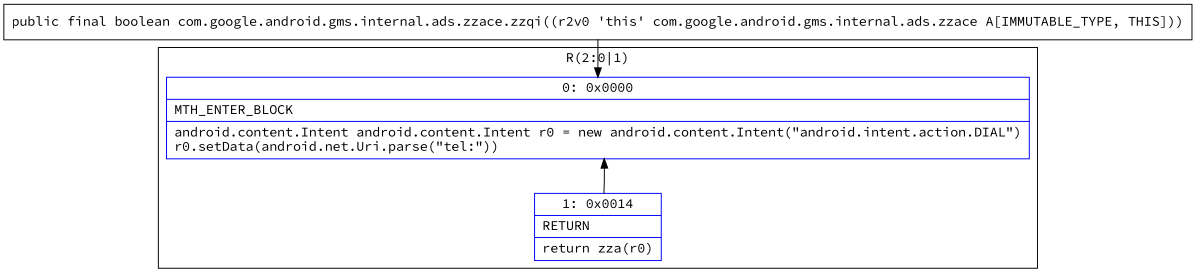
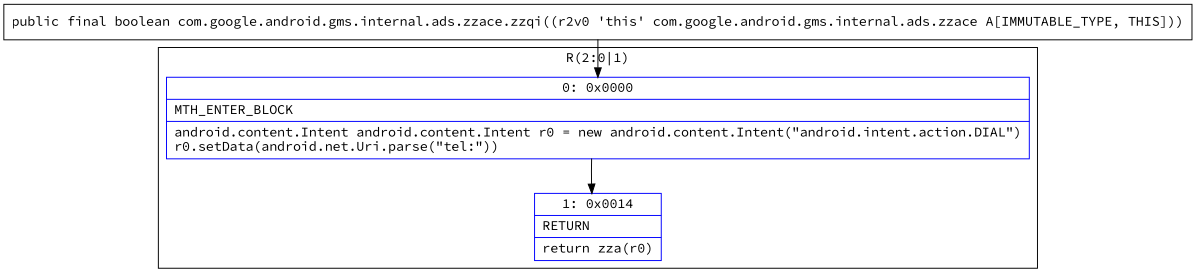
edge "1: 0x0014" -> "0: 0x0000": reversed
